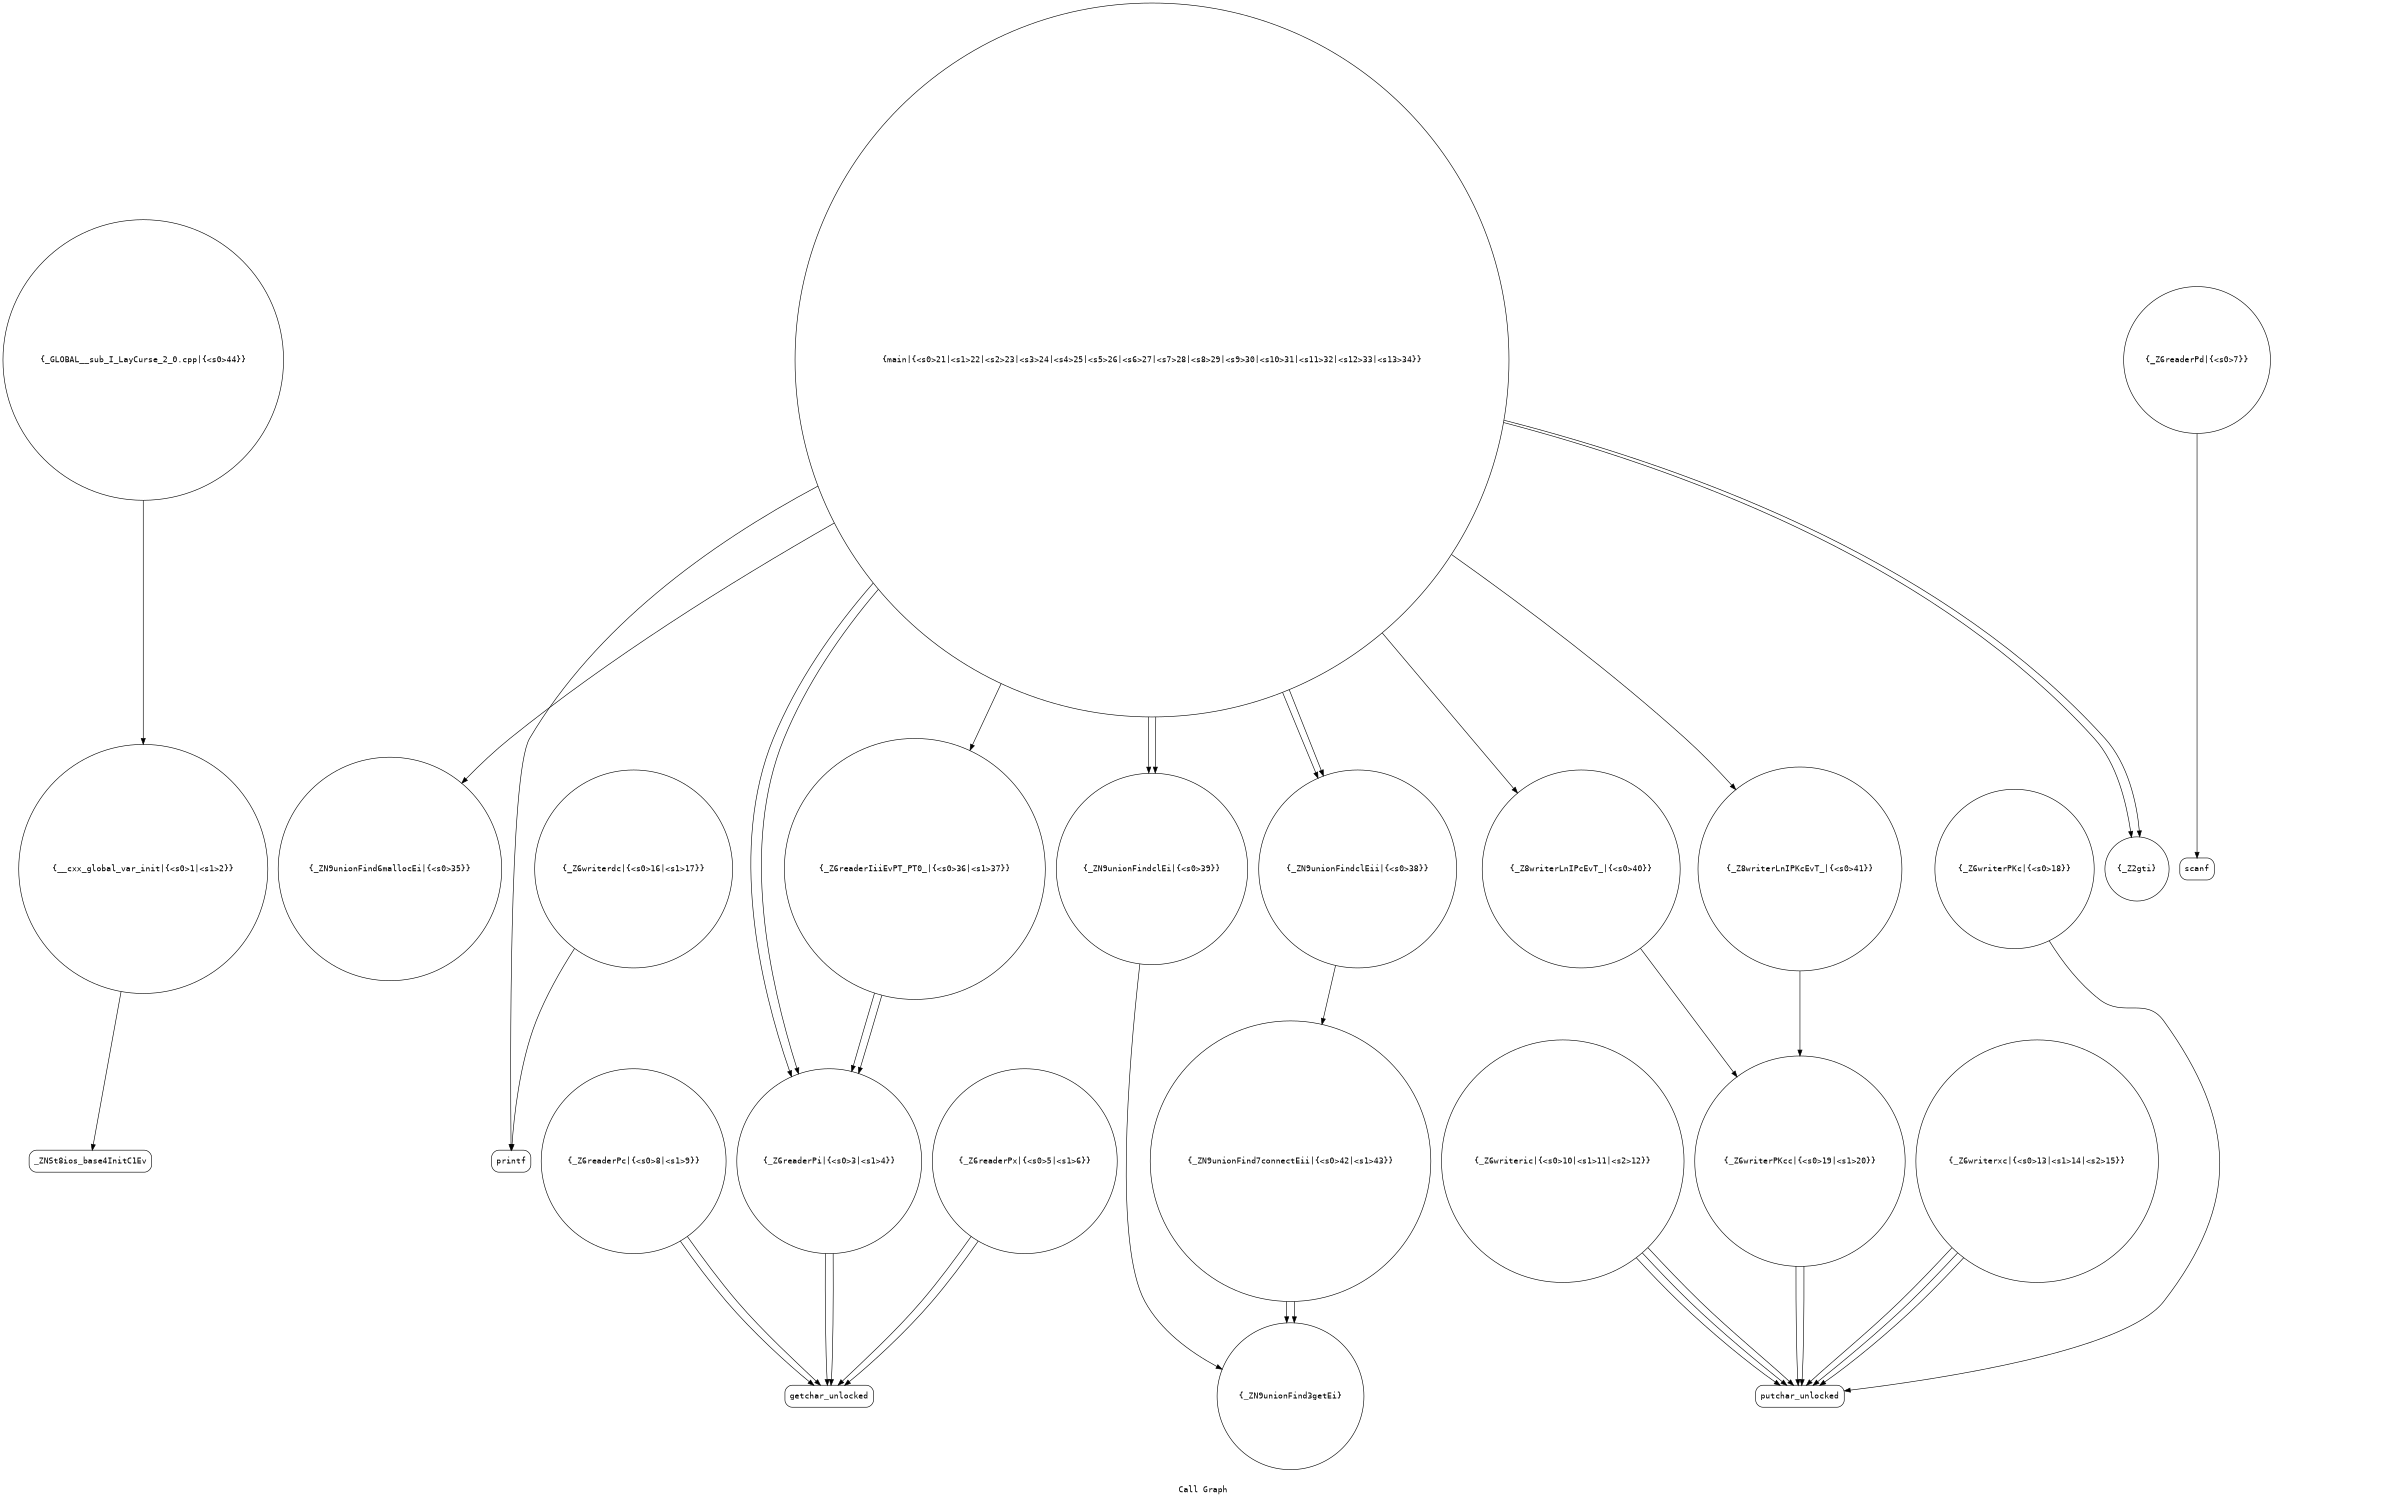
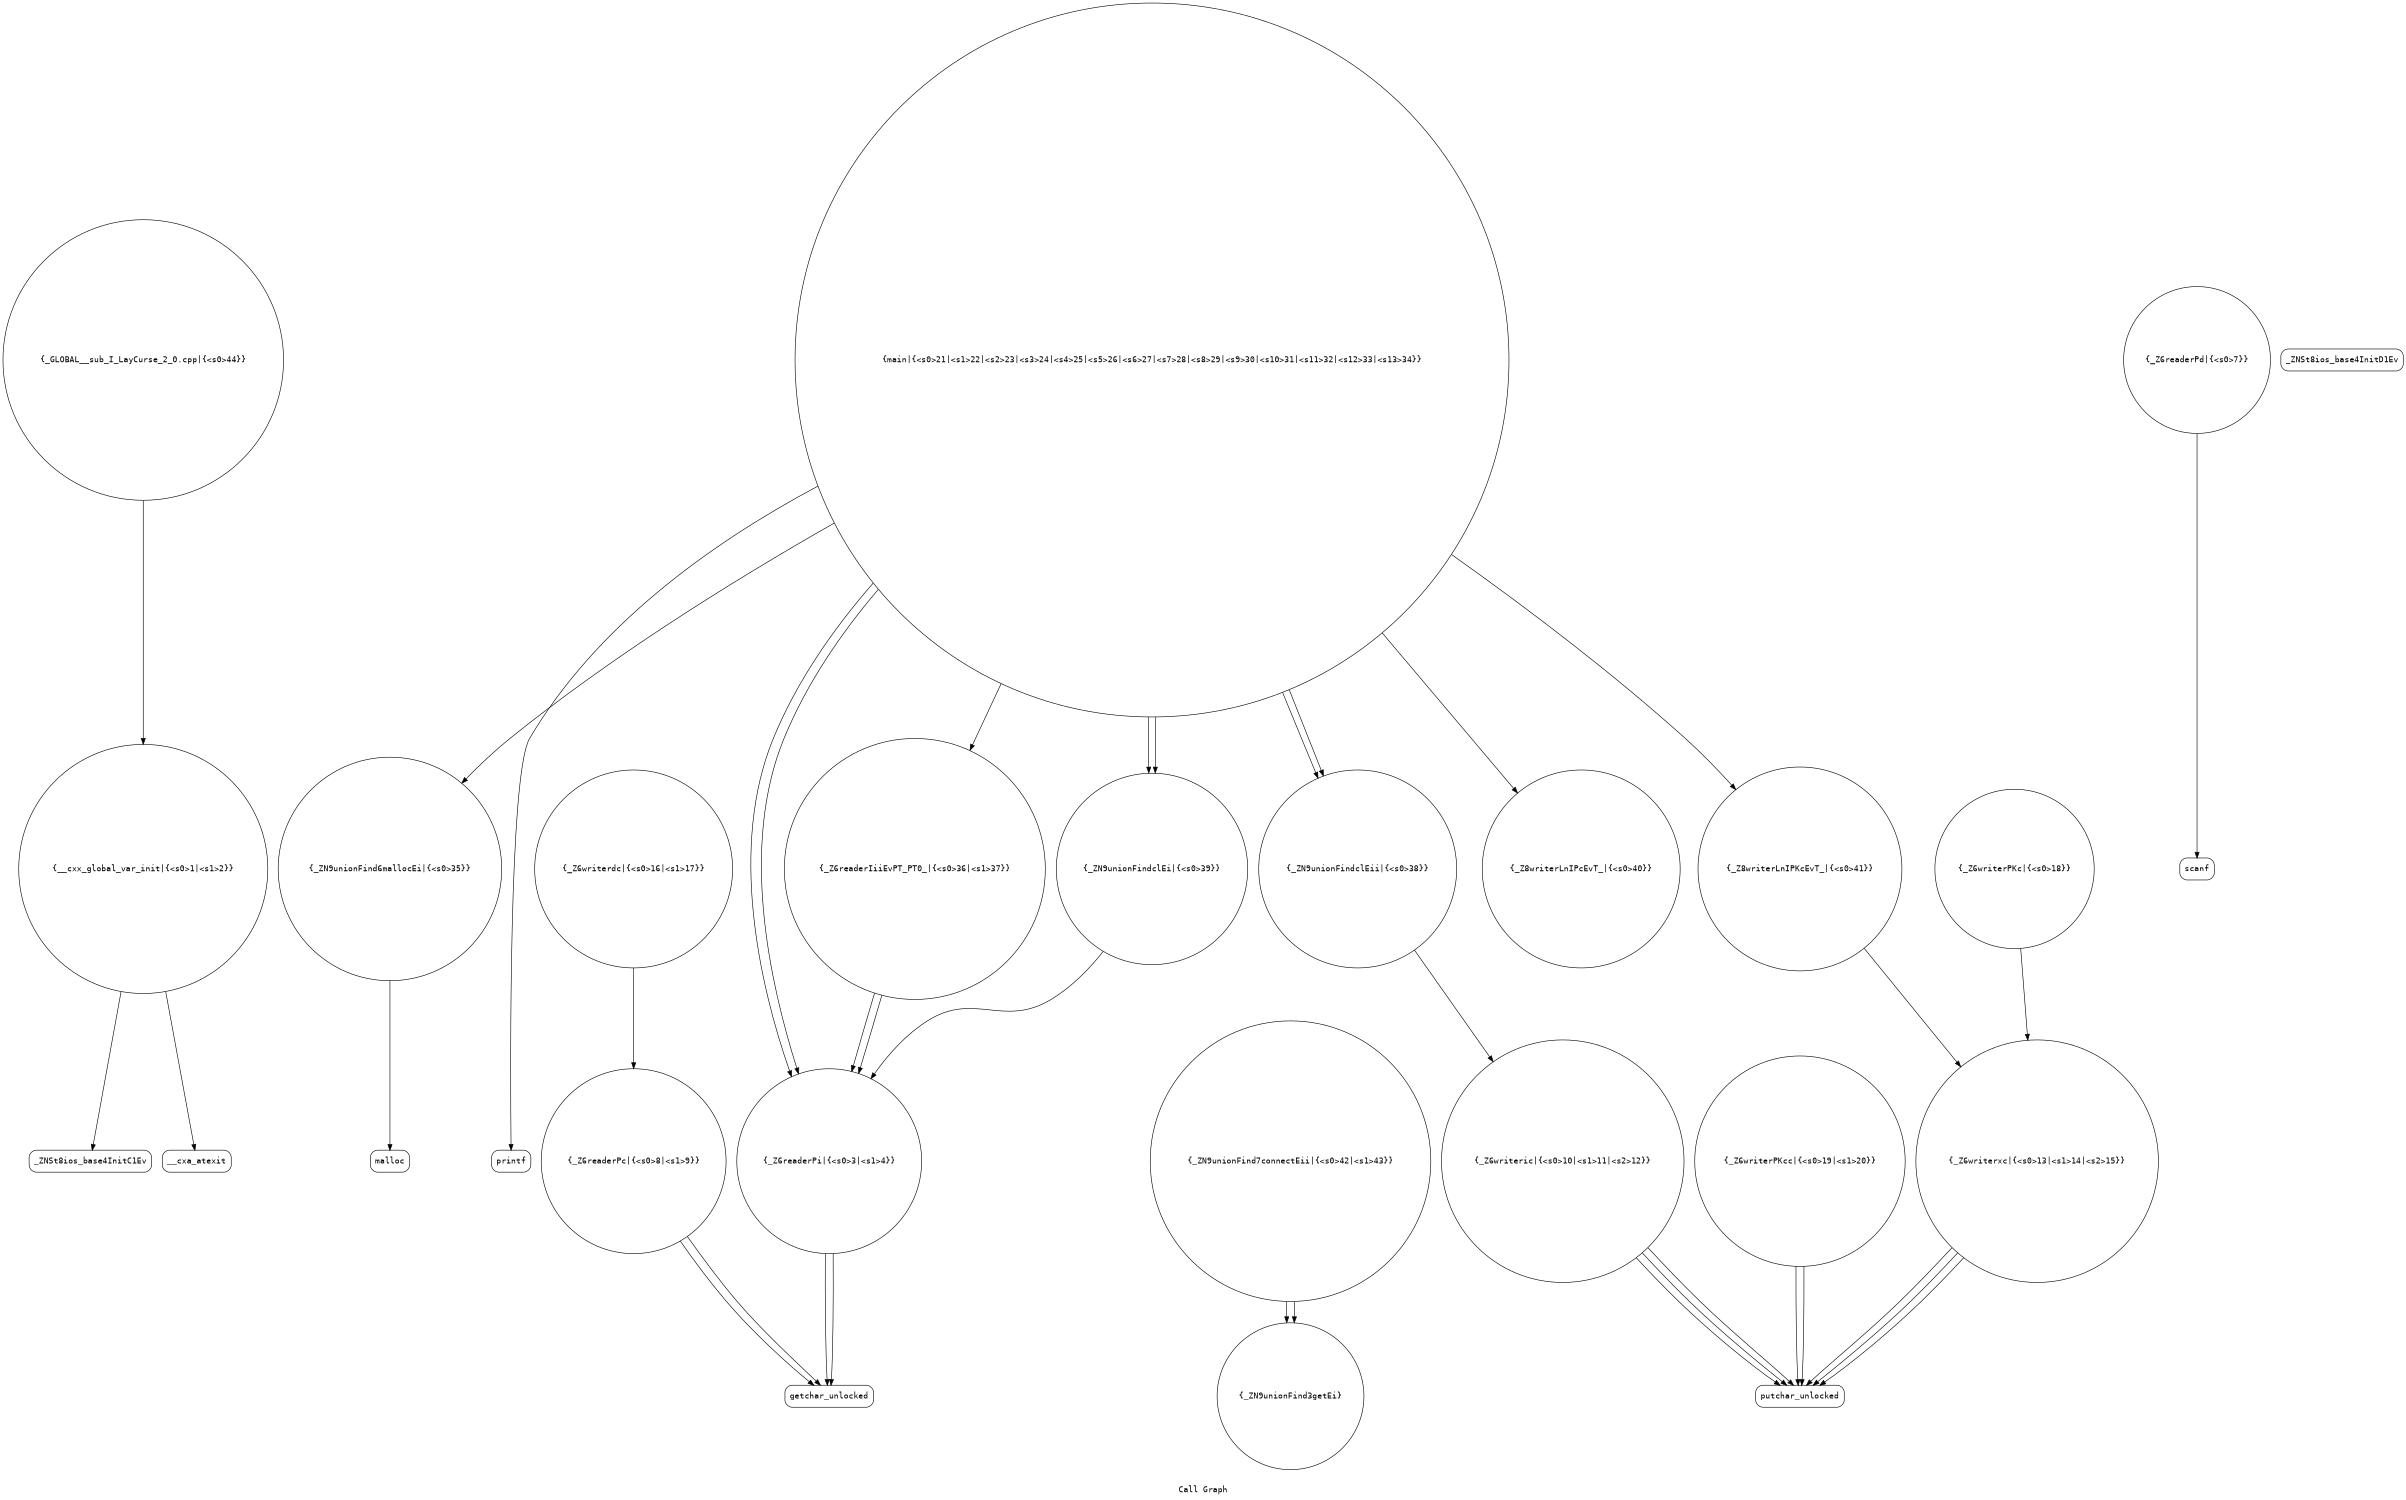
node "_ZNSt8ios_base4InitD1Ev": added
node "{_Z2gti}": removed
edge "{_ZN9unionFindclEii|{<s0>38}}" -> "{_ZN9unionFind7connectEii|{<s0>42|<s1>43}}": now "{_ZN9unionFindclEii|{<s0>38}}" -> "{_Z6writeric|{<s0>10|<s1>11|<s2>12}}"
edge "{_Z8writerLnIPcEvT_|{<s0>40}}" -> "{_Z6writerPKcc|{<s0>19|<s1>20}}": removed
edge "{_Z8writerLnIPKcEvT_|{<s0>41}}" -> "{_Z6writerPKcc|{<s0>19|<s1>20}}": now "{_Z8writerLnIPKcEvT_|{<s0>41}}" -> "{_Z6writerxc|{<s0>13|<s1>14|<s2>15}}"
edge "{_Z6writerdc|{<s0>16|<s1>17}}" -> "printf": now "{_Z6writerdc|{<s0>16|<s1>17}}" -> "{_Z6readerPc|{<s0>8|<s1>9}}"
node "__cxa_atexit": added
node "malloc": added
node "{_Z6readerPx|{<s0>5|<s1>6}}": removed
edge "{_ZN9unionFindclEi|{<s0>39}}" -> "{_ZN9unionFind3getEi}": now "{_ZN9unionFindclEi|{<s0>39}}" -> "{_Z6readerPi|{<s0>3|<s1>4}}"
edge "{_Z6writerPKc|{<s0>18}}" -> "putchar_unlocked": now "{_Z6writerPKc|{<s0>18}}" -> "{_Z6writerxc|{<s0>13|<s1>14|<s2>15}}"
